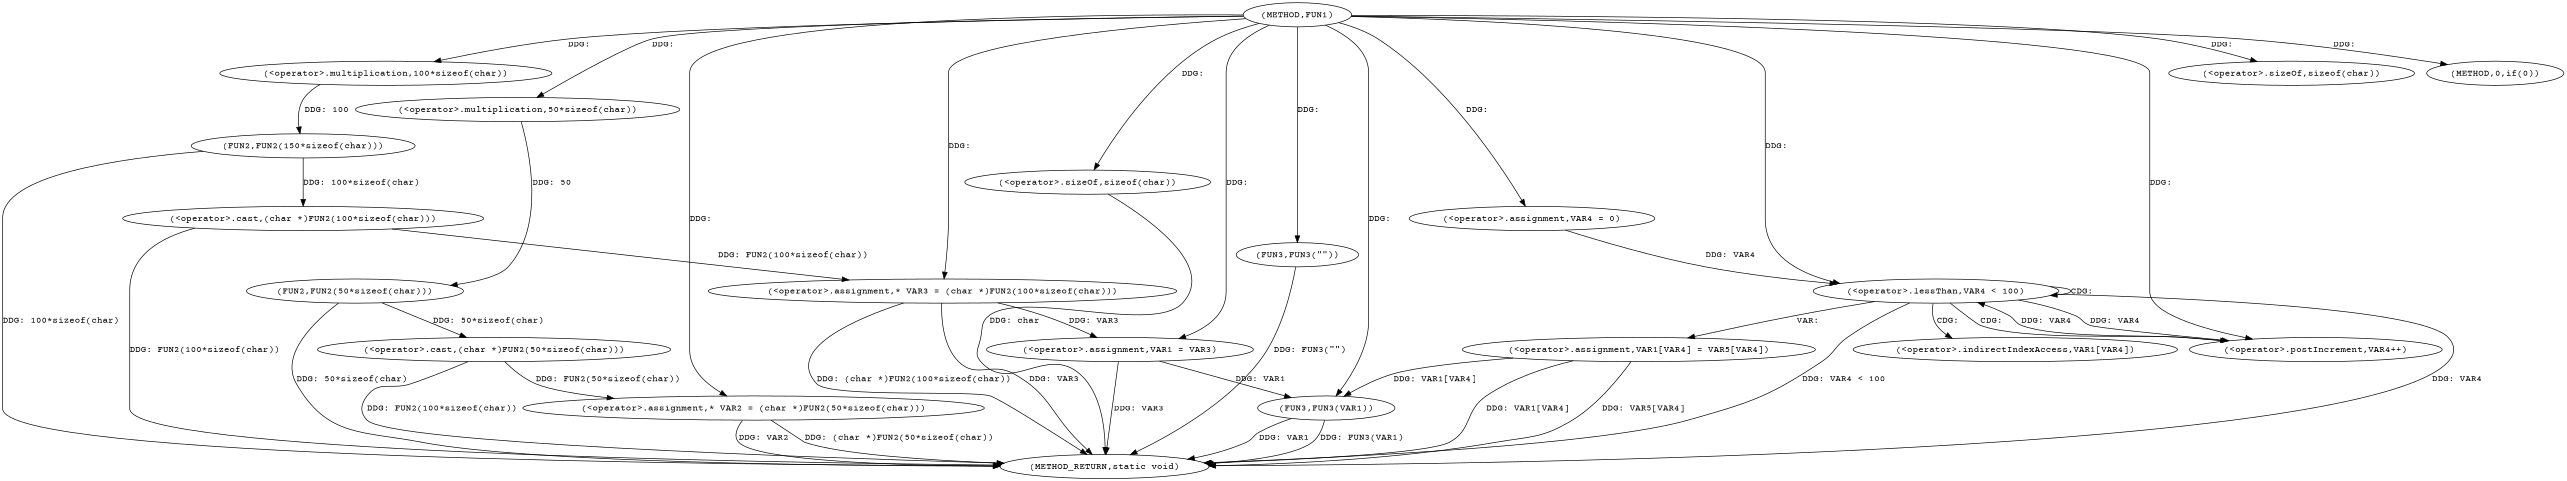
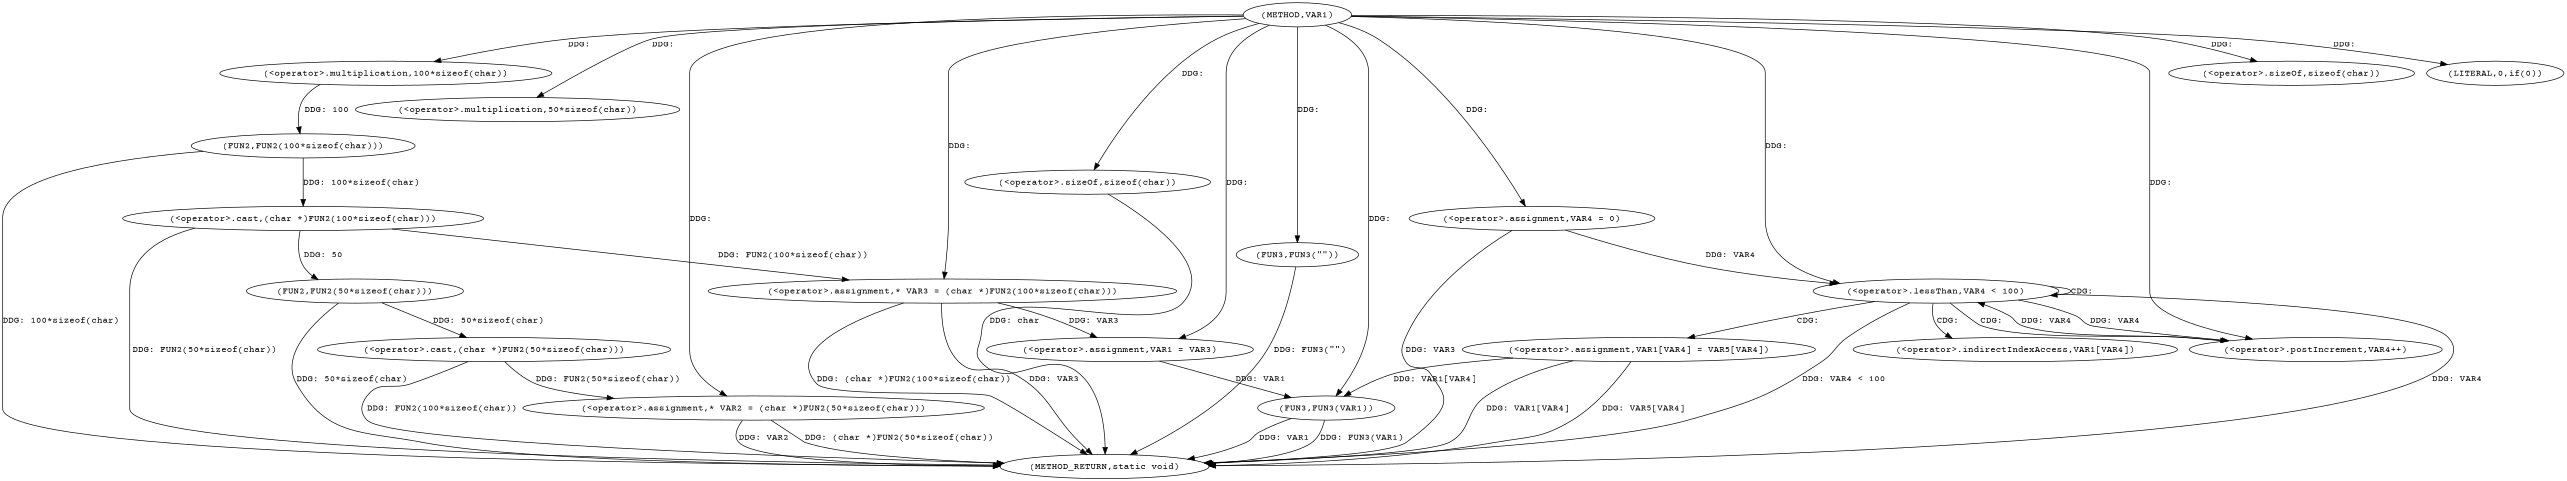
node "(METHOD,FUN1)": label "(METHOD,FUN1)" -> "(METHOD,VAR1)"
node "(METHOD,0,if(0))": label "(METHOD,0,if(0))" -> "(LITERAL,0,if(0))"
node "(FUN2,FUN2(150*sizeof(char)))": label "(FUN2,FUN2(150*sizeof(char)))" -> "(FUN2,FUN2(100*sizeof(char)))"
edge "(<operator>.multiplication,50*sizeof(char))" -> "(FUN2,FUN2(50*sizeof(char)))": now "(<operator>.cast,(char *)FUN2(100*sizeof(char)))" -> "(FUN2,FUN2(50*sizeof(char)))"
edge "(<operator>.lessThan,VAR4 < 100)" -> "(<operator>.assignment,VAR1[VAR4] = VAR5[VAR4])": label "VAR: " -> "CDG: "
edge "(<operator>.cast,(char *)FUN2(100*sizeof(char)))" -> "(METHOD_RETURN,static void)": label "DDG: FUN2(100*sizeof(char))" -> "DDG: FUN2(50*sizeof(char))"
edge "(<operator>.assignment,VAR1 = VAR3)" -> "(METHOD_RETURN,static void)": now "(<operator>.assignment,VAR4 = 0)" -> "(METHOD_RETURN,static void)"
